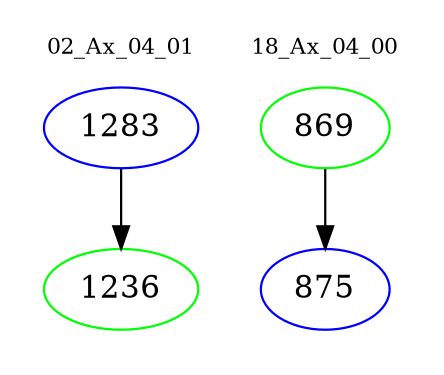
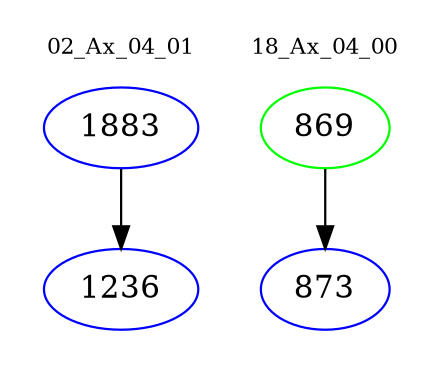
node "1283": label "1283" -> "1883"
node "1236": color green -> blue
node "875": label "875" -> "873"
